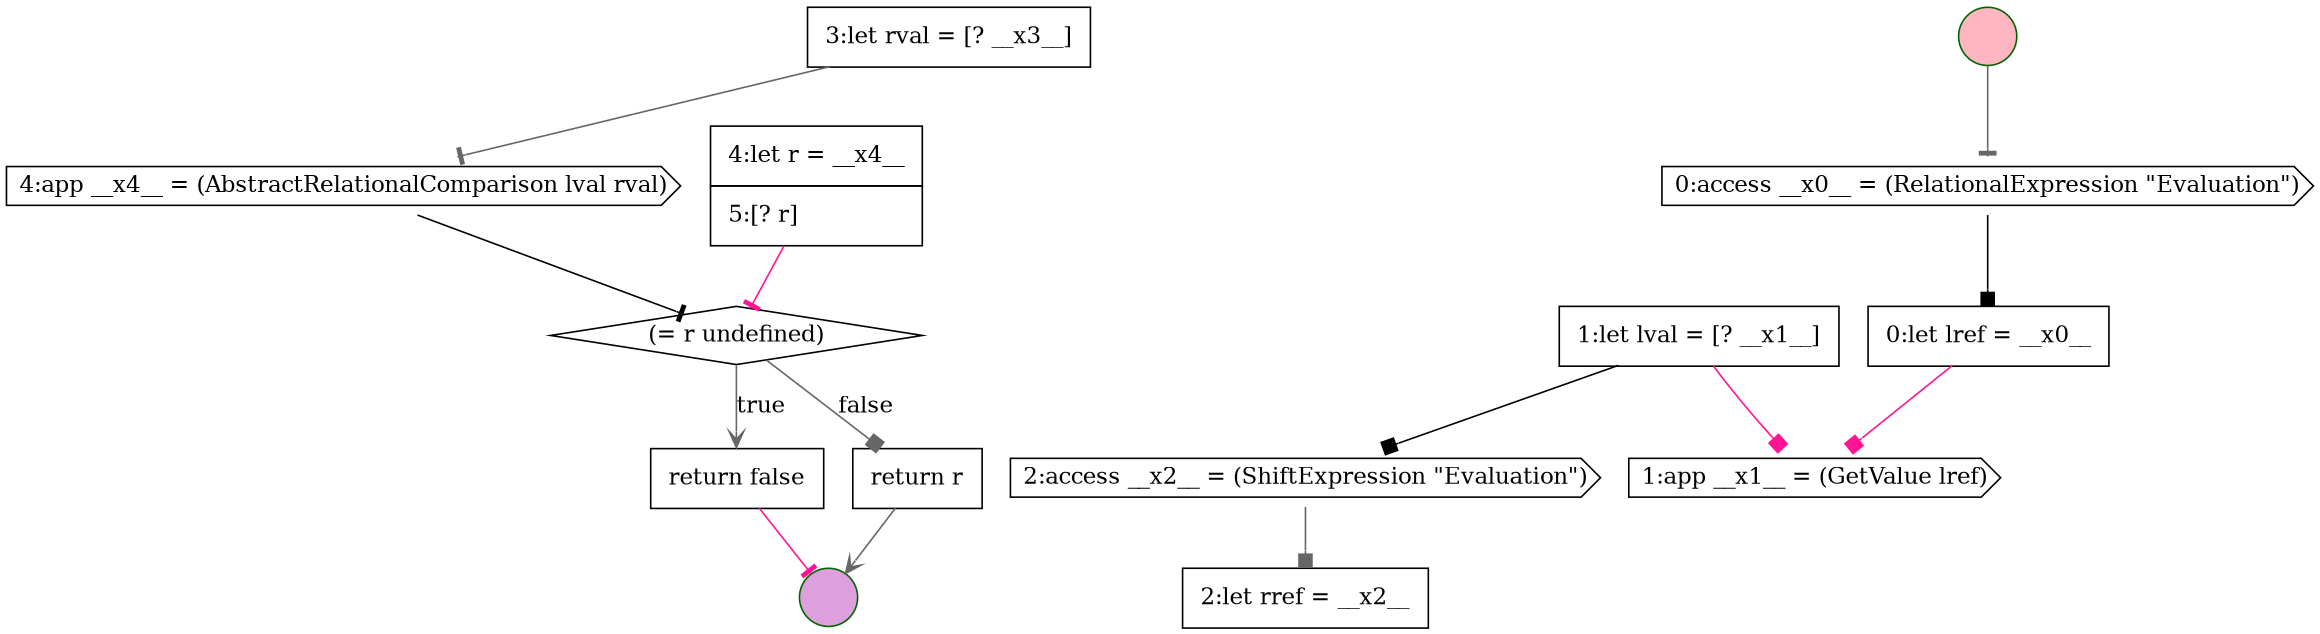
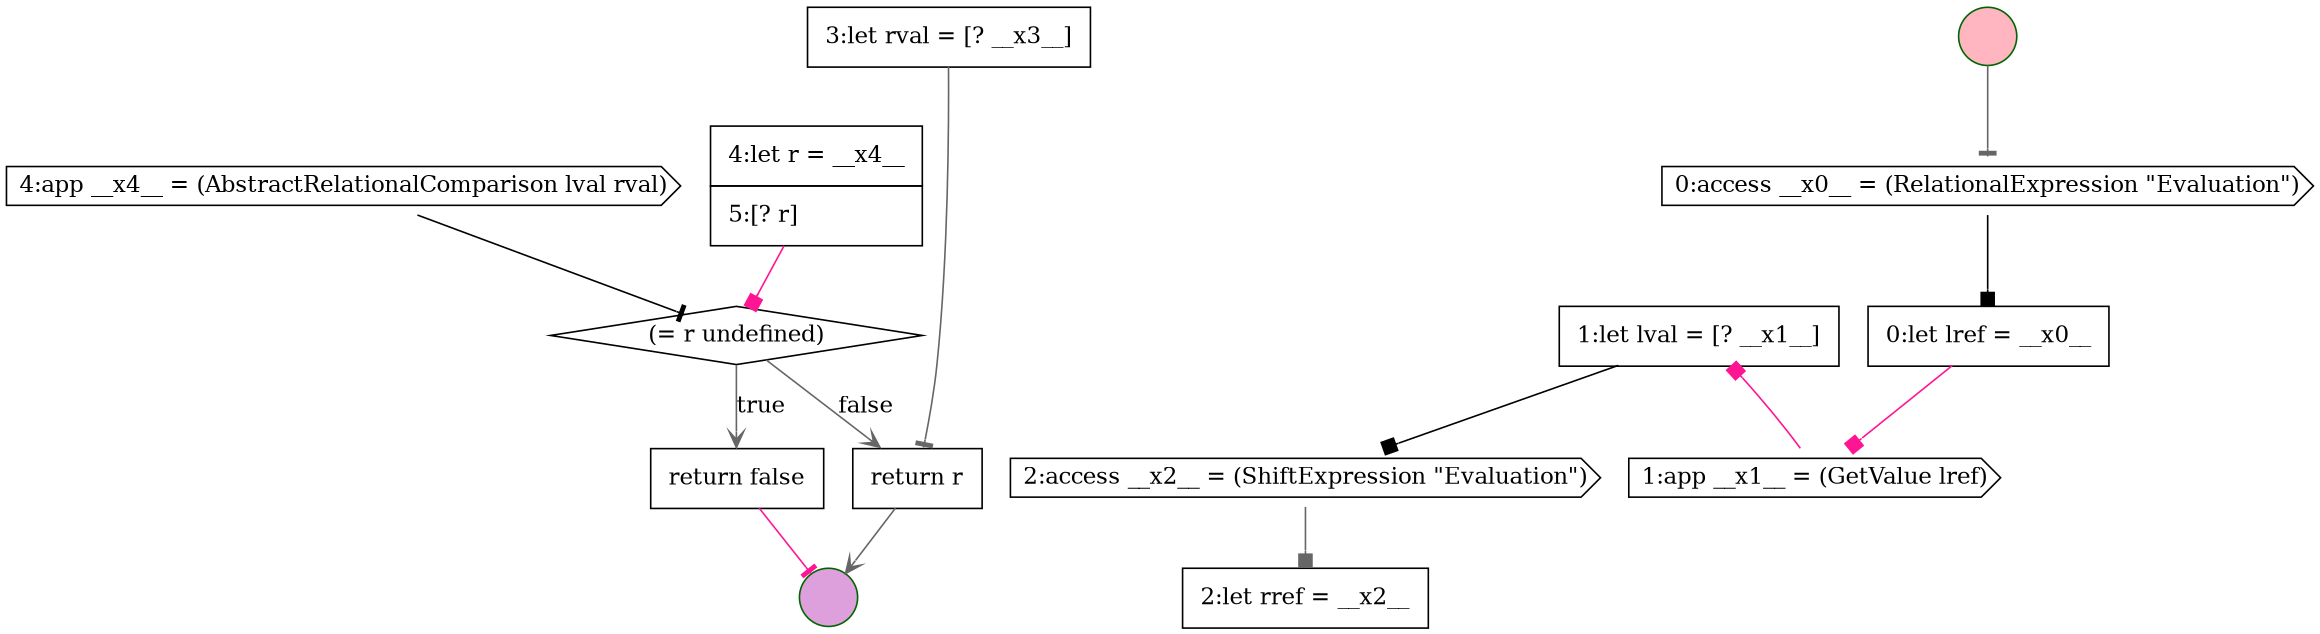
edge "3:let rval = [? __x3__]" -> "4:app __x4__ = (AbstractRelationalComparison lval rval)": now "3:let rval = [? __x3__]" -> "return r"
edge "4:let r = __x4__" -> "(= r undefined)": arrowhead tee -> box
edge "(= r undefined)" -> "return r": arrowhead box -> vee
edge "1:let lval = [? __x1__]" -> "1:app __x1__ = (GetValue lref)": reversed
